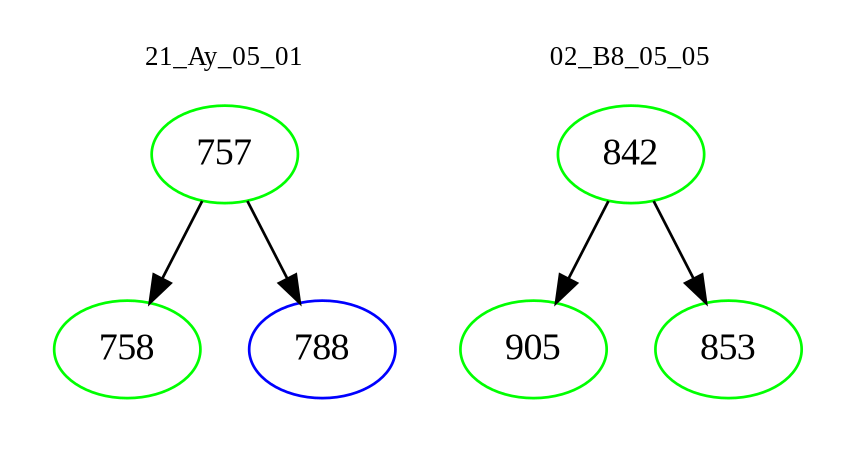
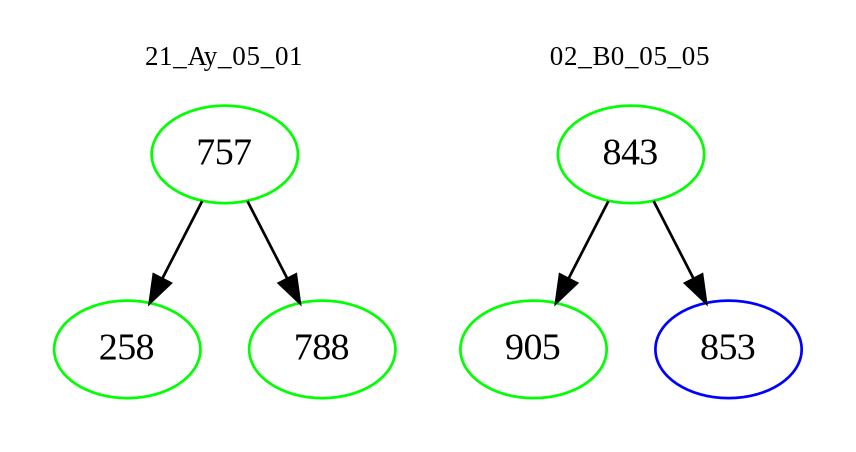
cluster "02_B8_05_05": label "02_B8_05_05" -> "02_B0_05_05"
node "842": label "842" -> "843"
node "758": label "758" -> "258"
node "788": color blue -> green
node "853": color green -> blue
